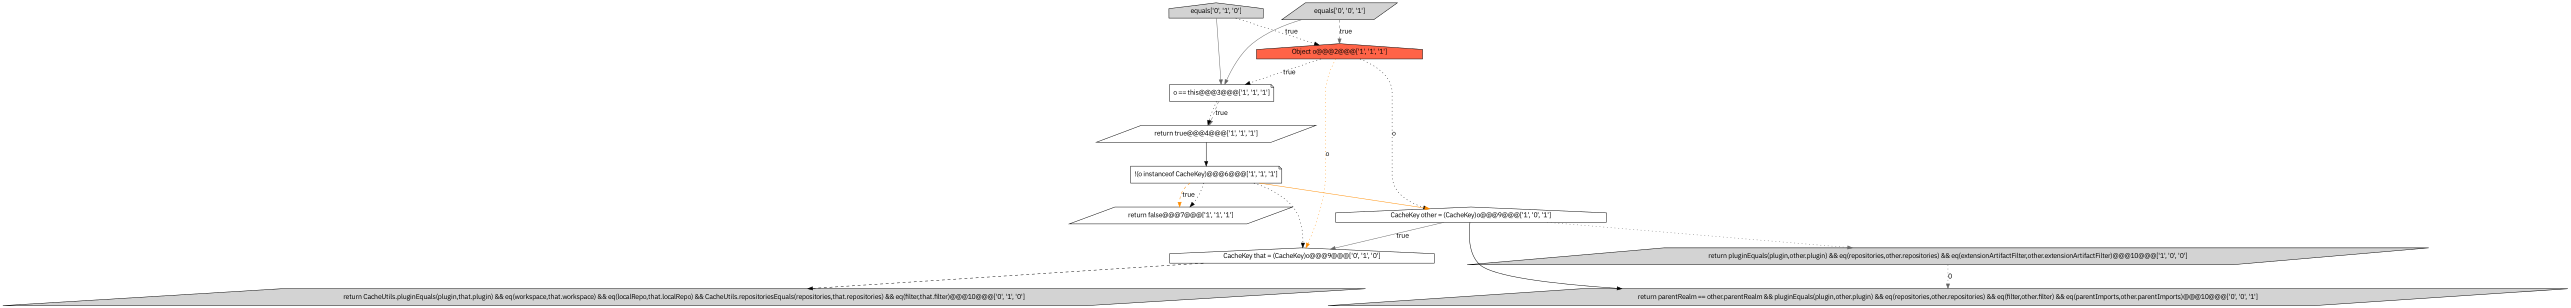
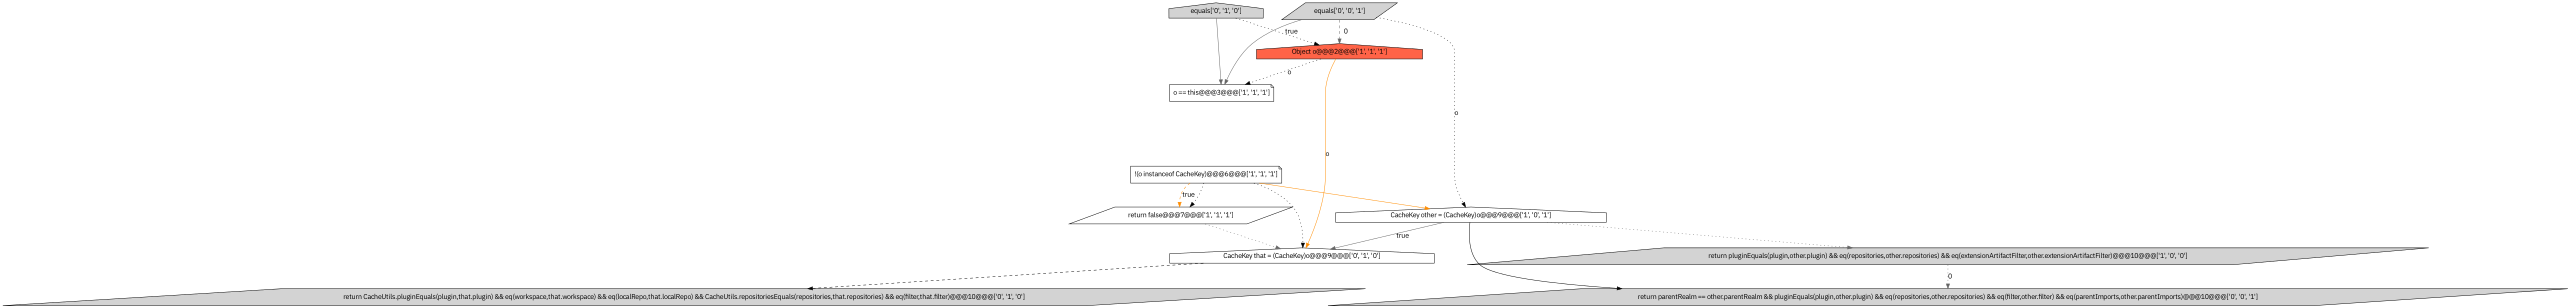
edge "equals['0', '0', '1']" -> "Object o@@@2@@@['1', '1', '1']": label "true" -> "0"
edge "Object o@@@2@@@['1', '1', '1']" -> "o == this@@@3@@@['1', '1', '1']": label "true" -> "o"
edge "Object o@@@2@@@['1', '1', '1']" -> "CacheKey other = (CacheKey)o@@@9@@@['1', '0', '1']": now "equals['0', '0', '1']" -> "CacheKey other = (CacheKey)o@@@9@@@['1', '0', '1']"
node "return true@@@4@@@['1', '1', '1']": removed
edge "Object o@@@2@@@['1', '1', '1']" -> "CacheKey that = (CacheKey)o@@@9@@@['0', '1', '0']": style dotted -> solid
edge "return false@@@7@@@['1', '1', '1']" -> "CacheKey that = (CacheKey)o@@@9@@@['0', '1', '0']": added
